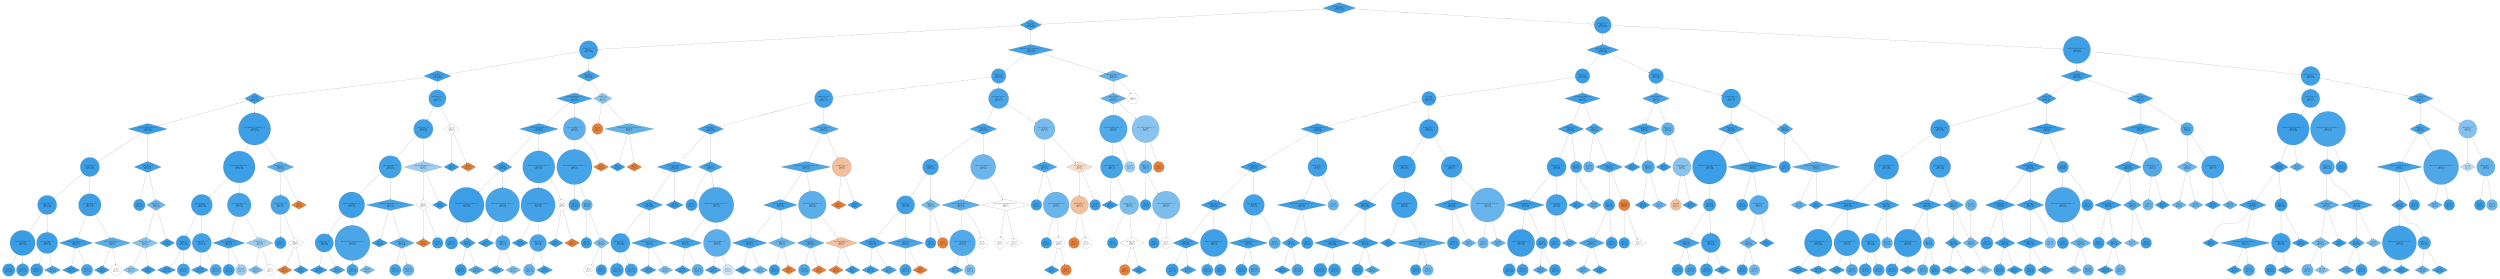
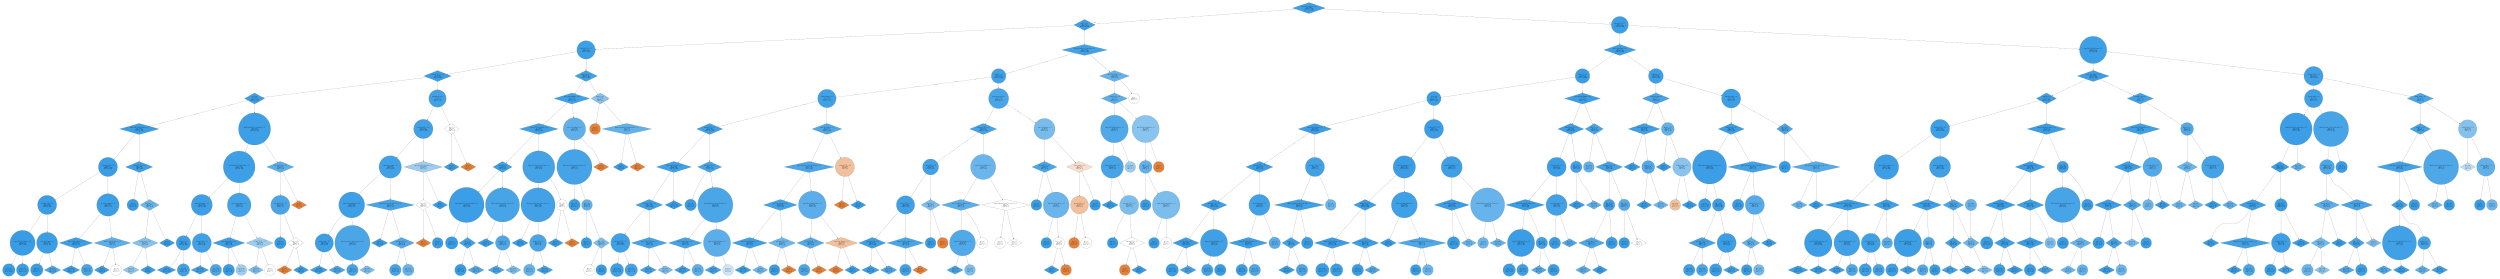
node "date <= 225.5 gini = 0.219 samples = 8 value = [1, 7]": fillcolor #e58139ff -> #399de5db
node "gini = 0.0 samples = 193 value = [0, 193]": added
